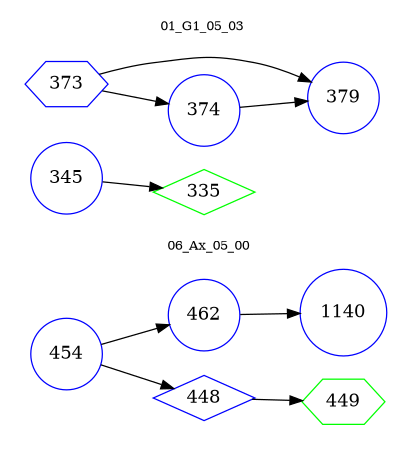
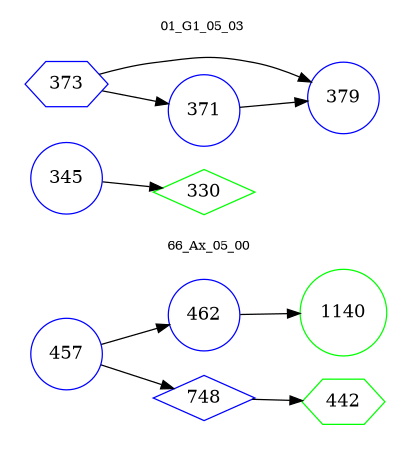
node "374": label "374" -> "371"
node "335": label "335" -> "330"
cluster "06_Ax_05_00": label "06_Ax_05_00" -> "66_Ax_05_00"
node "1140": color blue -> green
node "454": label "454" -> "457"
node "448": label "448" -> "748"
node "449": label "449" -> "442"
